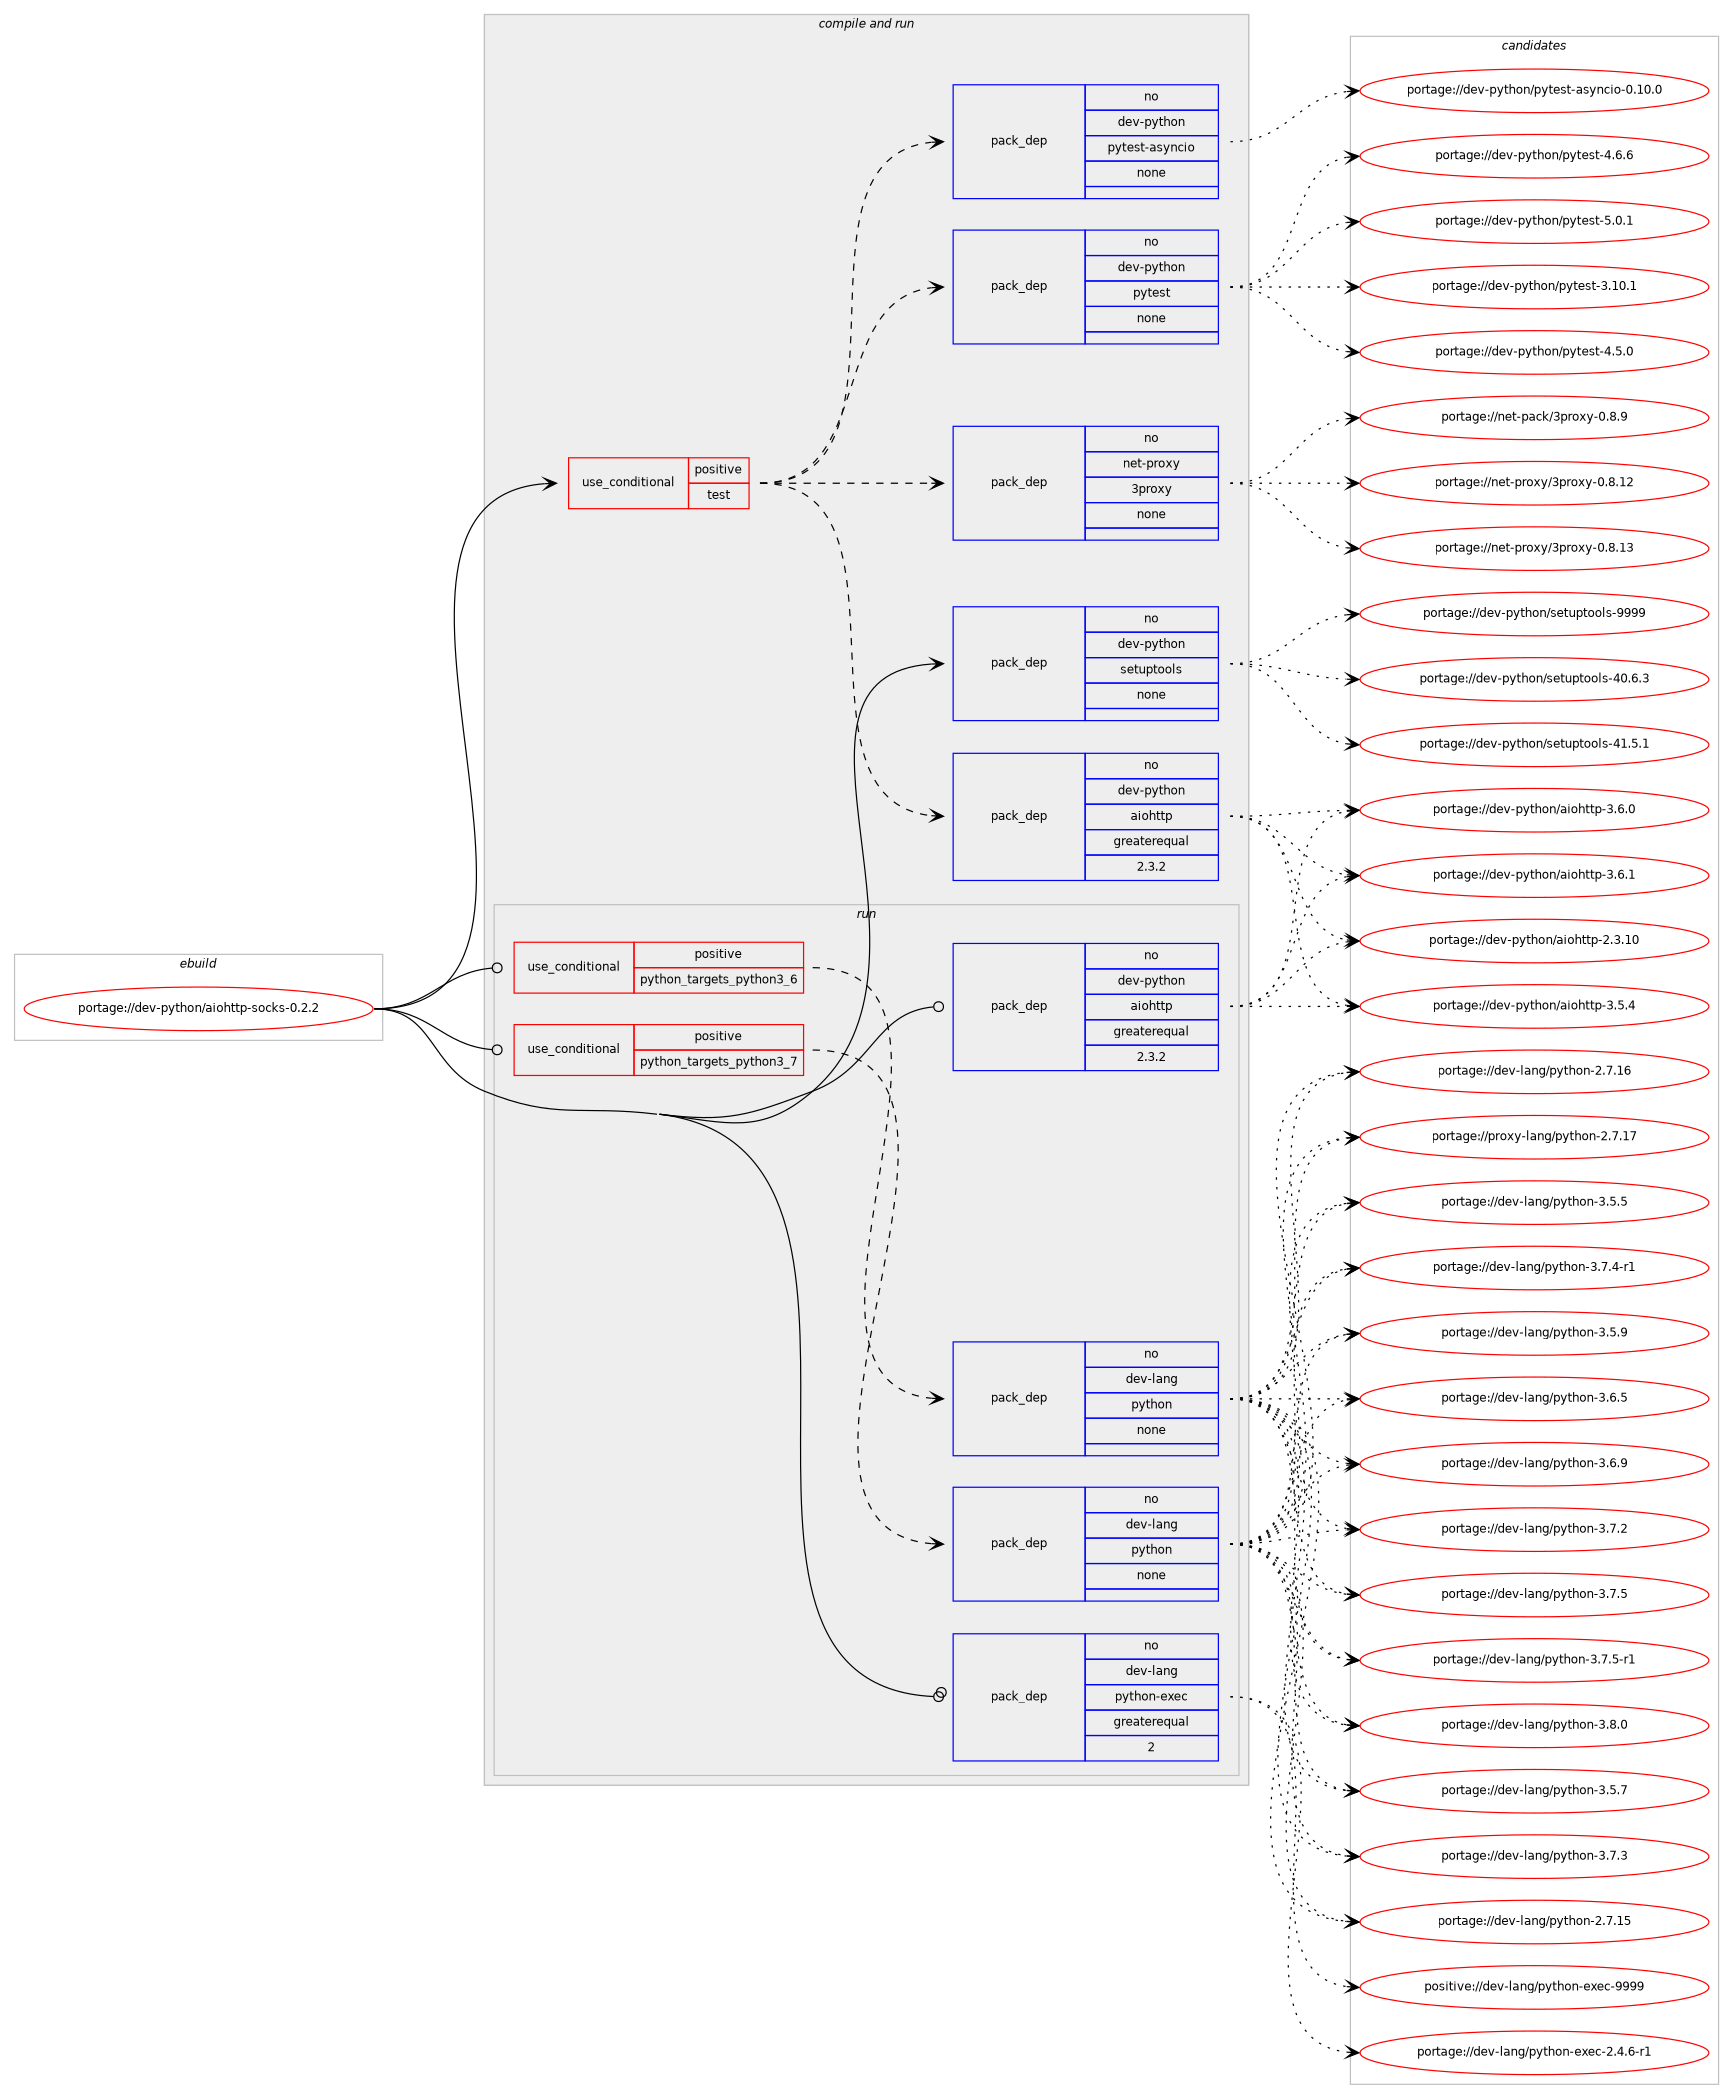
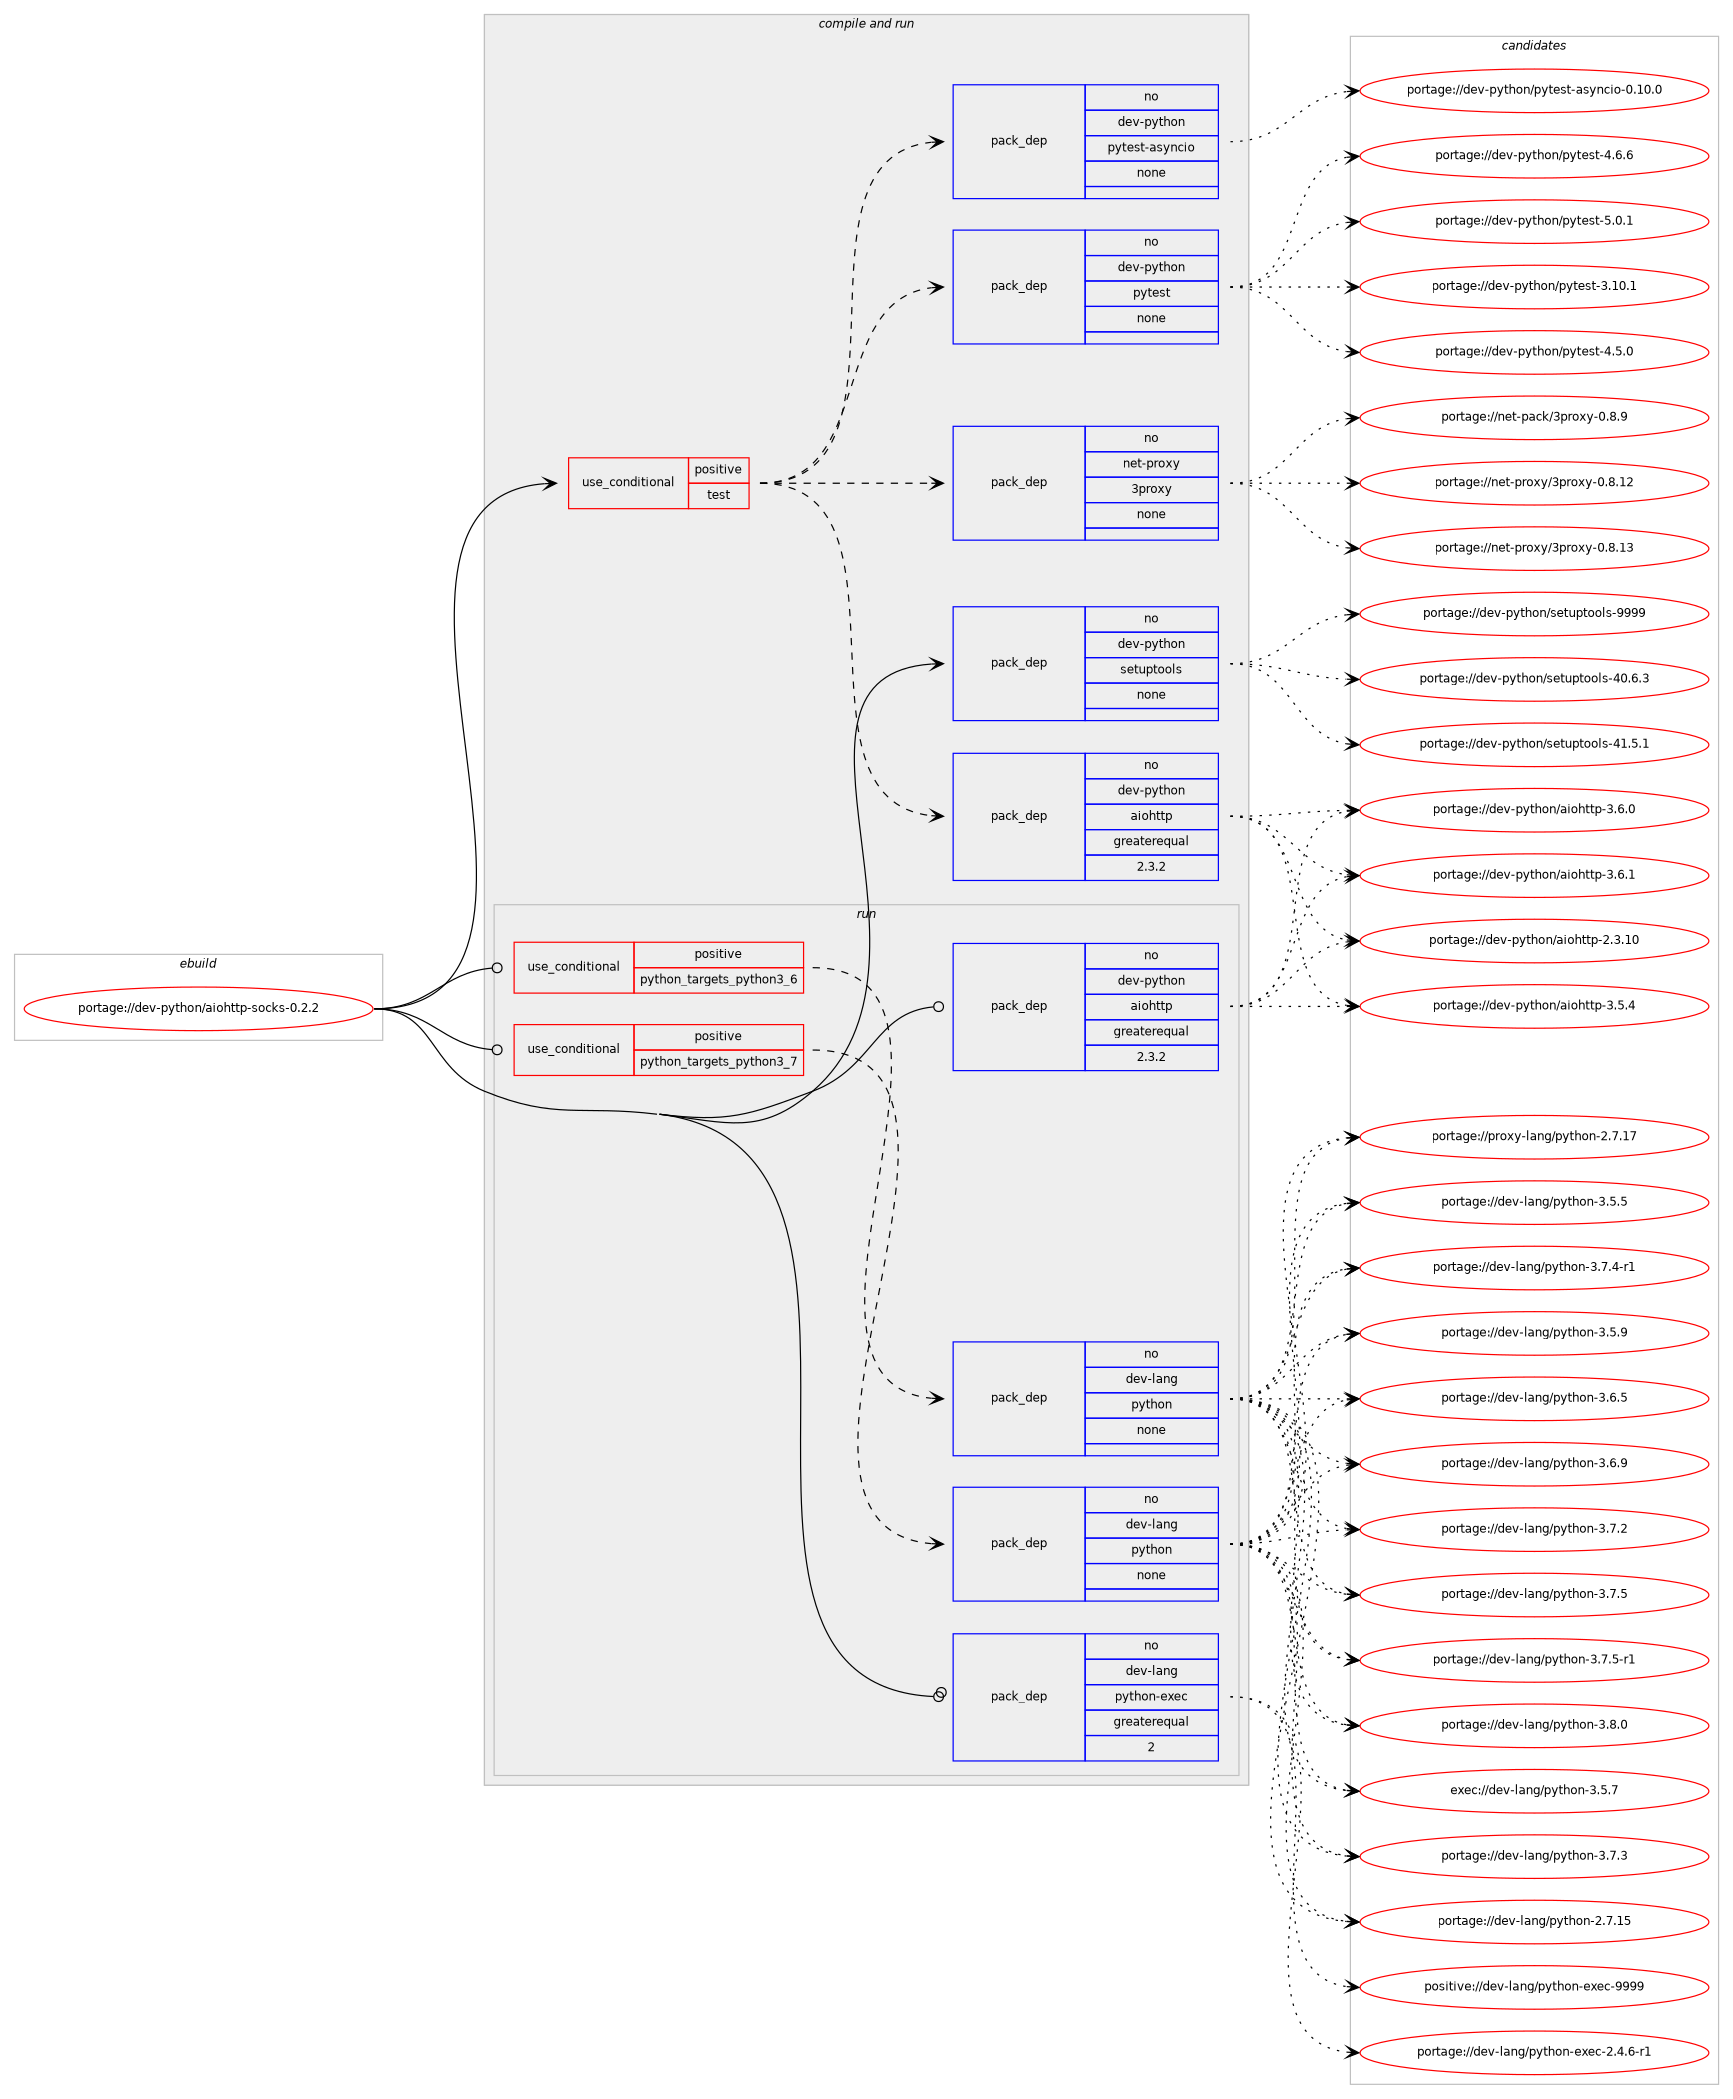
node "portage://dev-lang/python-2.7.16": removed
node "portage://dev-lang/python-3.5.7": label "portage://dev-lang/python-3.5.7" -> "exec://dev-lang/python-3.5.7"
